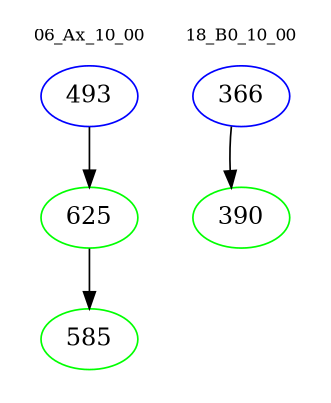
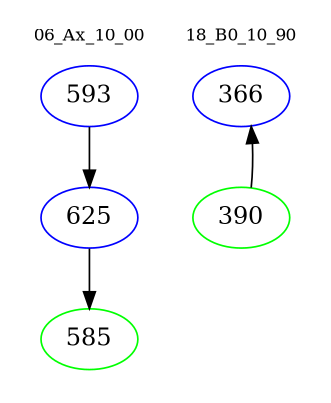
cluster "18_B0_10_00": label "18_B0_10_00" -> "18_B0_10_90"
node "493": label "493" -> "593"
edge "366" -> "390": reversed
node "625": color green -> blue
